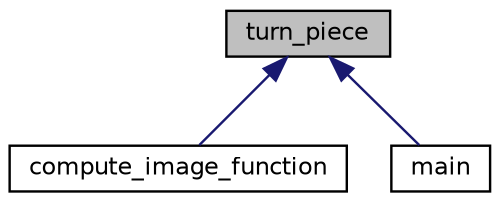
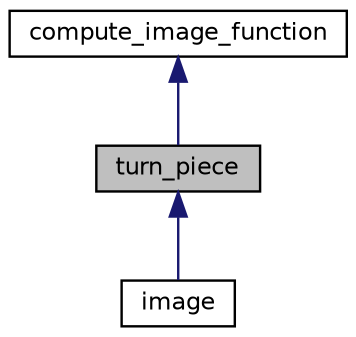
edge "compute_image_function" -> "turn_piece": reversed
node "main": label "main" -> "image"
